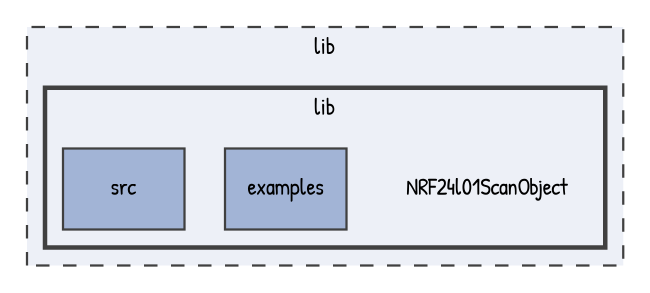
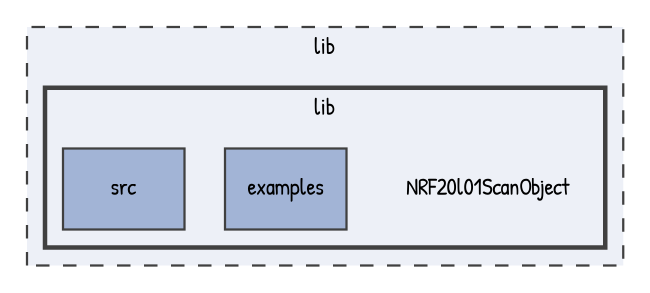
node "NRF24l01ScanObject": label "NRF24l01ScanObject" -> "NRF20l01ScanObject"
